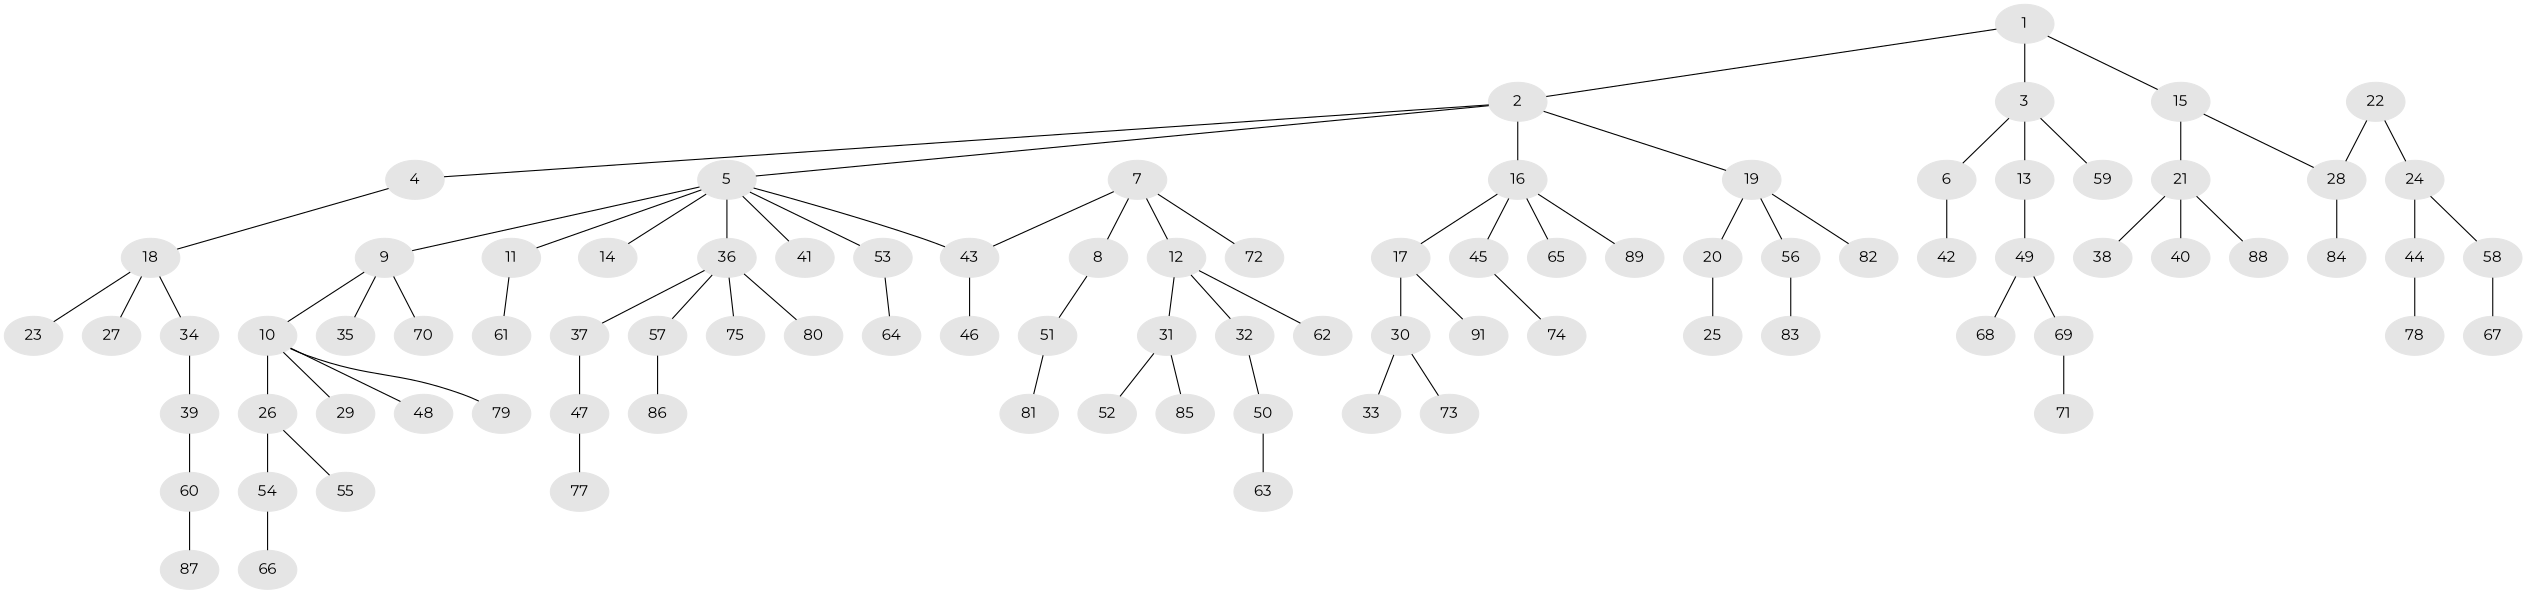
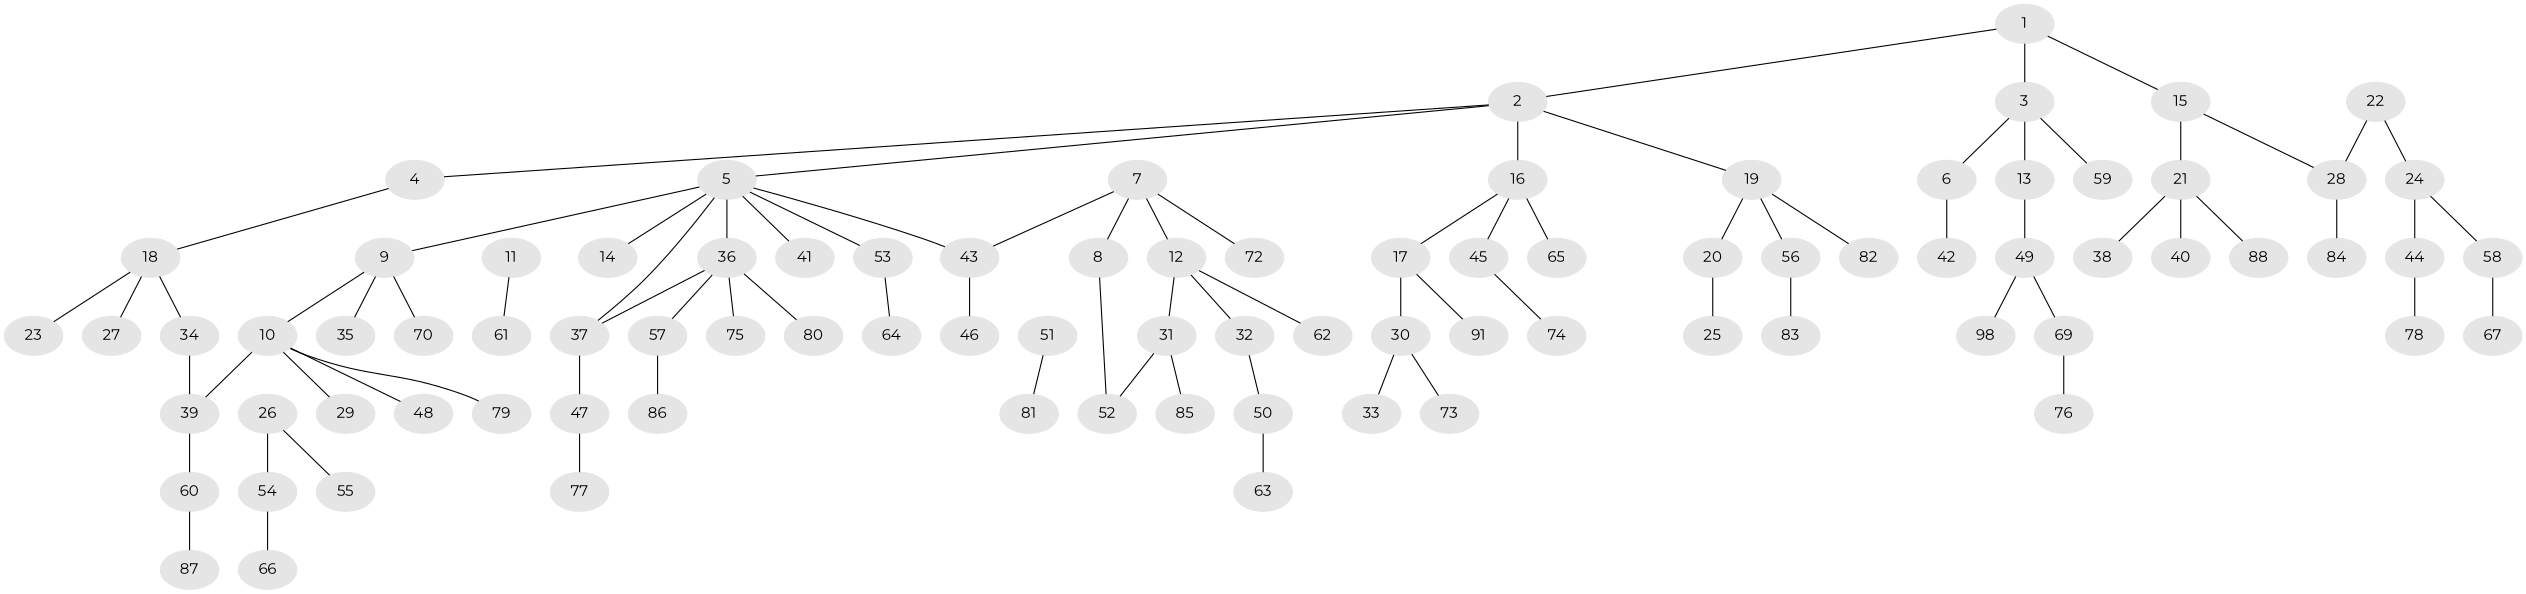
edge "5" -- "11": now "5" -- "37"
node "89": removed
edge "8" -- "51": now "8" -- "52"
node "68": label "68" -> "98"
edge "10" -- "26": now "10" -- "39"
node "71": label "71" -> "76"
